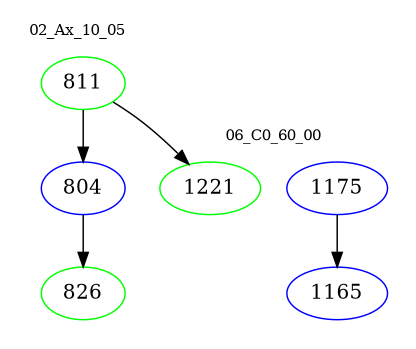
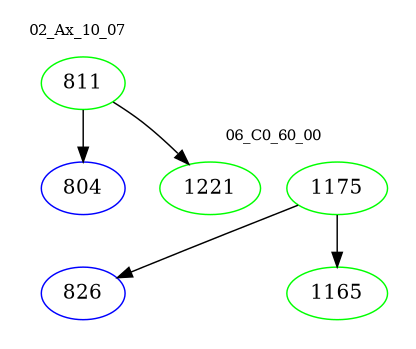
cluster "02_Ax_10_05": label "02_Ax_10_05" -> "02_Ax_10_07"
node "1175": color blue -> green
edge "804" -> "826": now "1175" -> "826"
node "826": color green -> blue
node "1165": color blue -> green
